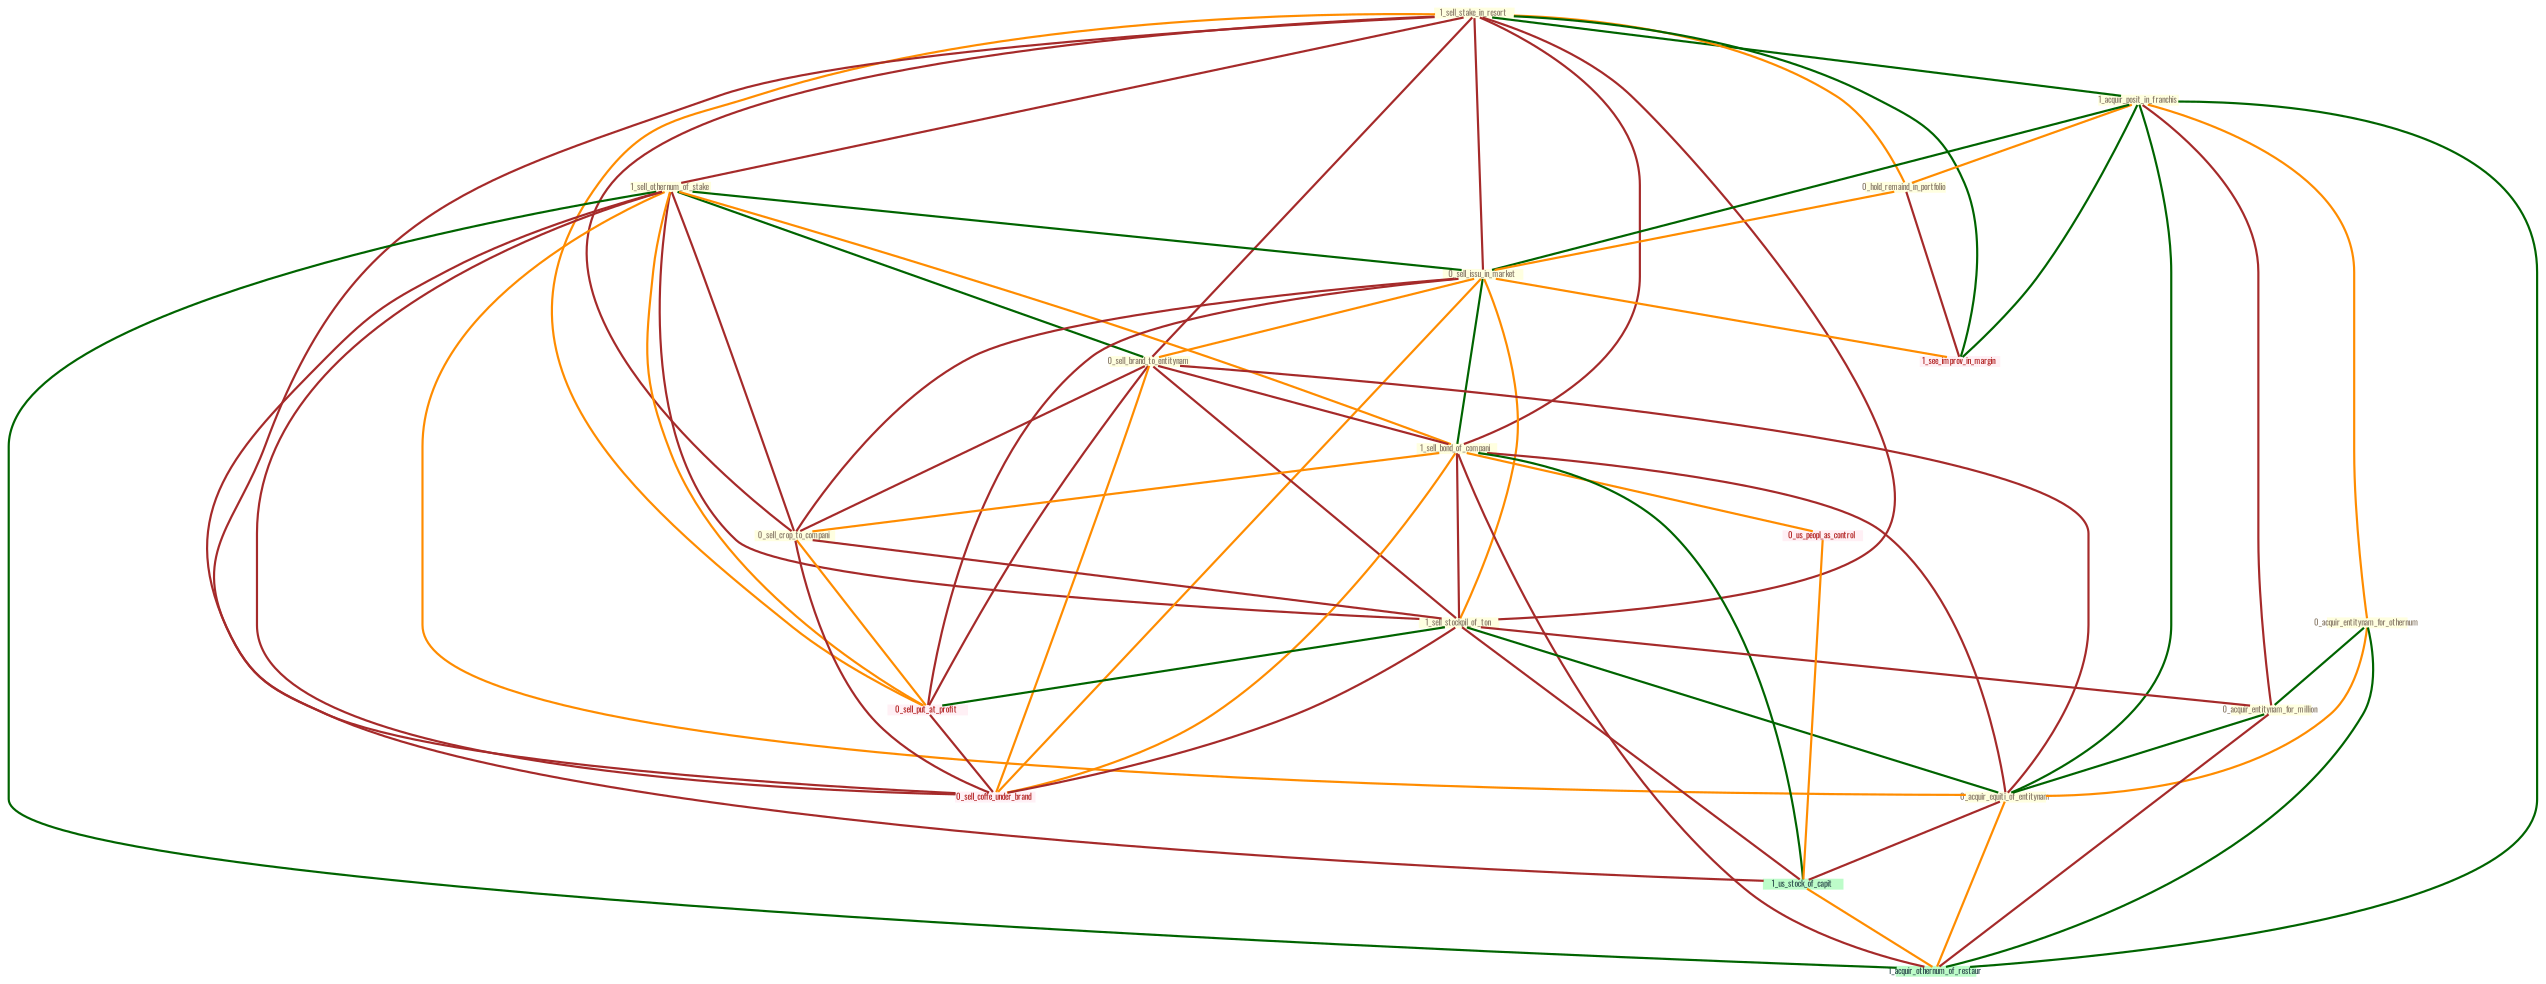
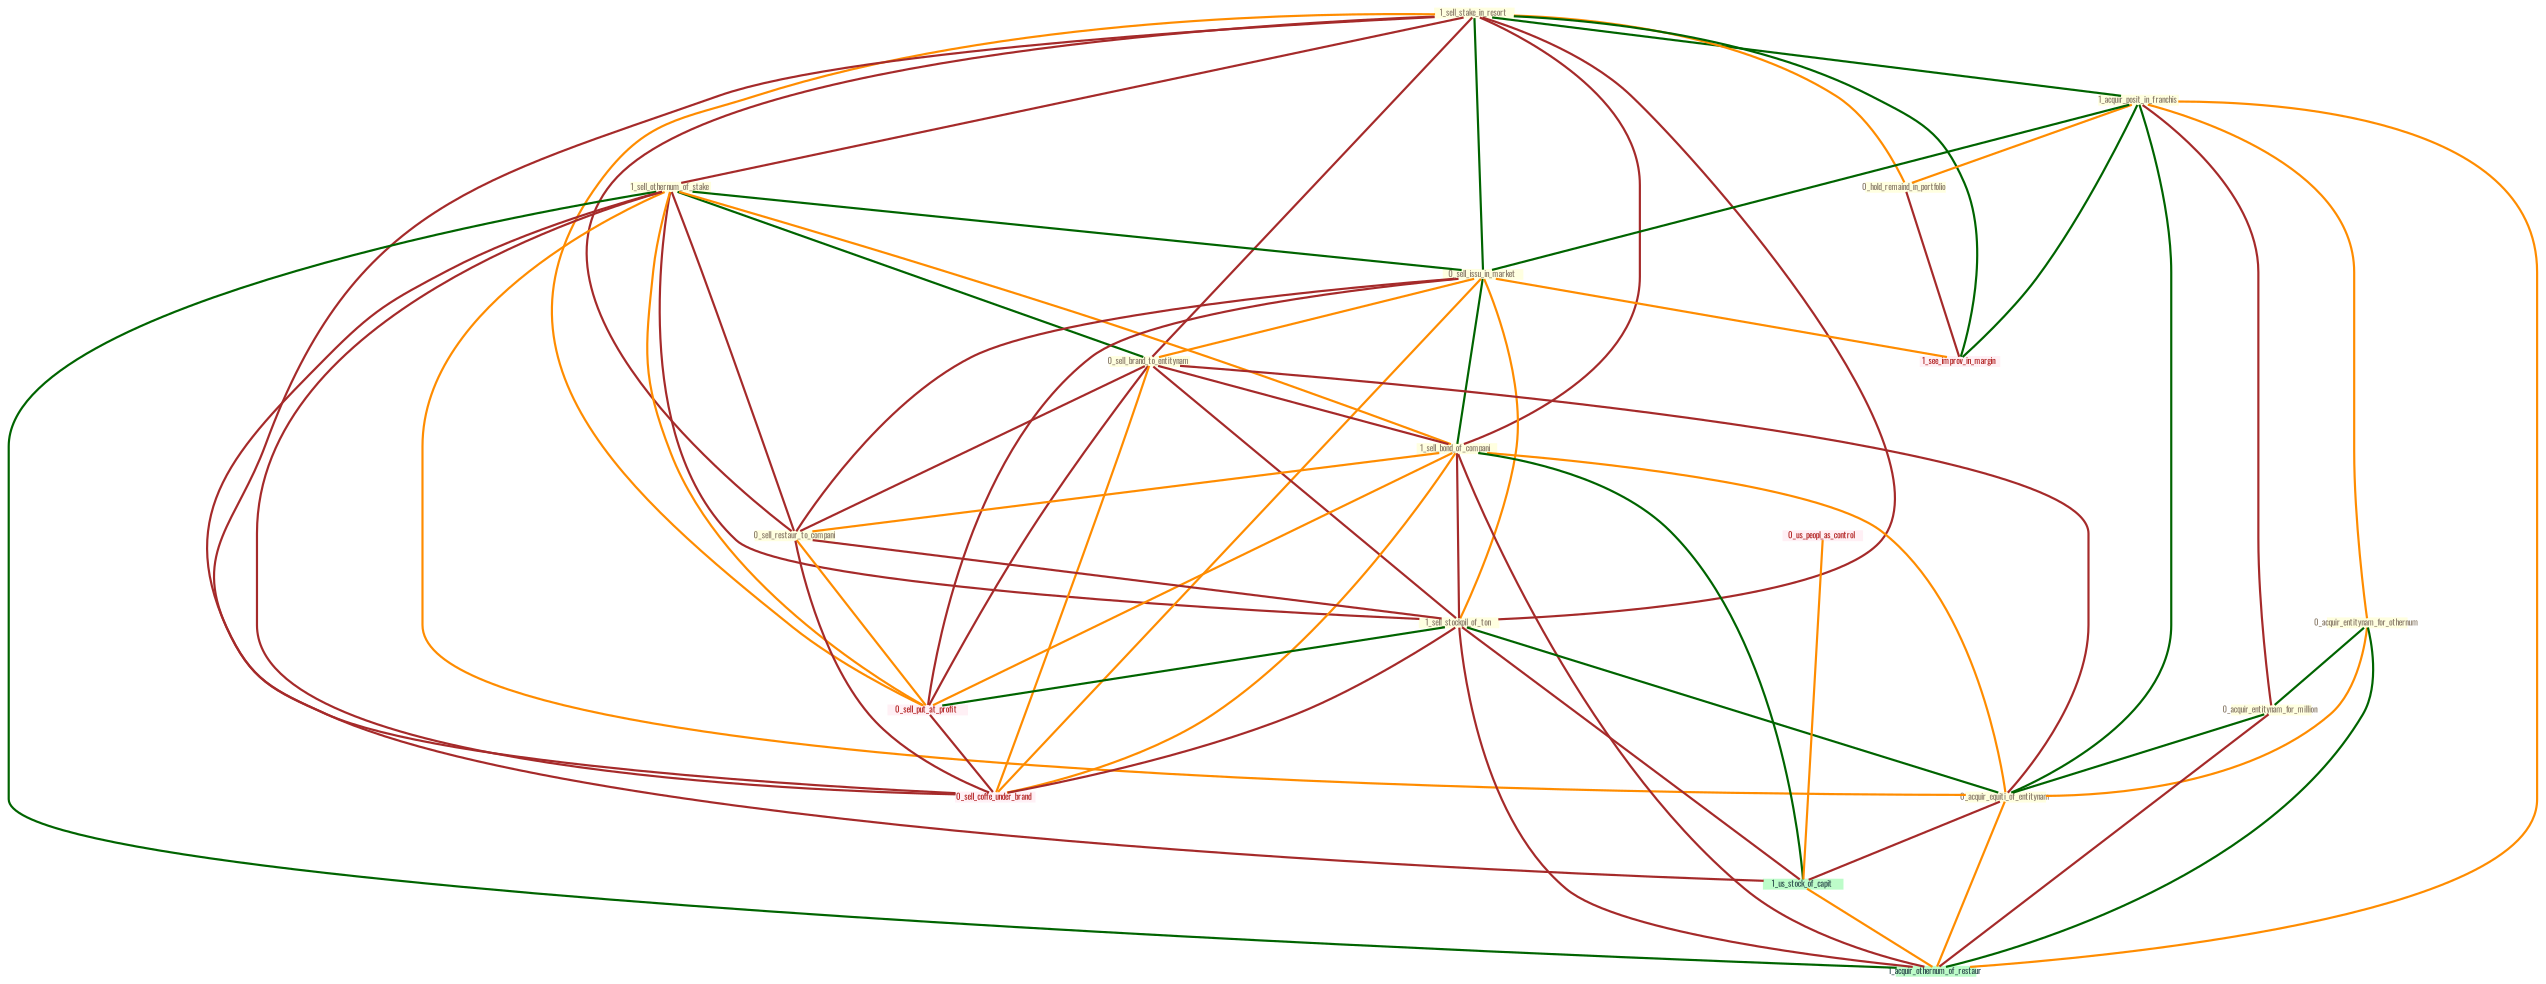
edge "1_sell_stake_in_resort" -- "0_sell_issu_in_market": color brown -> darkgreen
edge "0_hold_remaind_in_portfolio" -- "0_sell_issu_in_market": removed
edge "1_sell_bond_of_compani" -- "0_us_peopl_as_control": now "1_sell_bond_of_compani" -- "0_sell_put_at_profit"
edge "1_sell_bond_of_compani" -- "0_acquir_equiti_of_entitynam": color brown -> darkorange
node "0_sell_crop_to_compani": label "0_sell_crop_to_compani" -> "0_sell_restaur_to_compani"
edge "1_acquir_posit_in_franchis" -- "1_acquir_othernum_of_restaur": color darkgreen -> darkorange
edge "1_sell_stockpil_of_ton" -- "0_acquir_entitynam_for_million": now "1_sell_stockpil_of_ton" -- "1_acquir_othernum_of_restaur"
